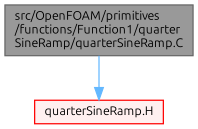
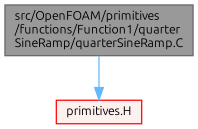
node "quarterSineRamp.H": label "quarterSineRamp.H" -> "primitives.H"
